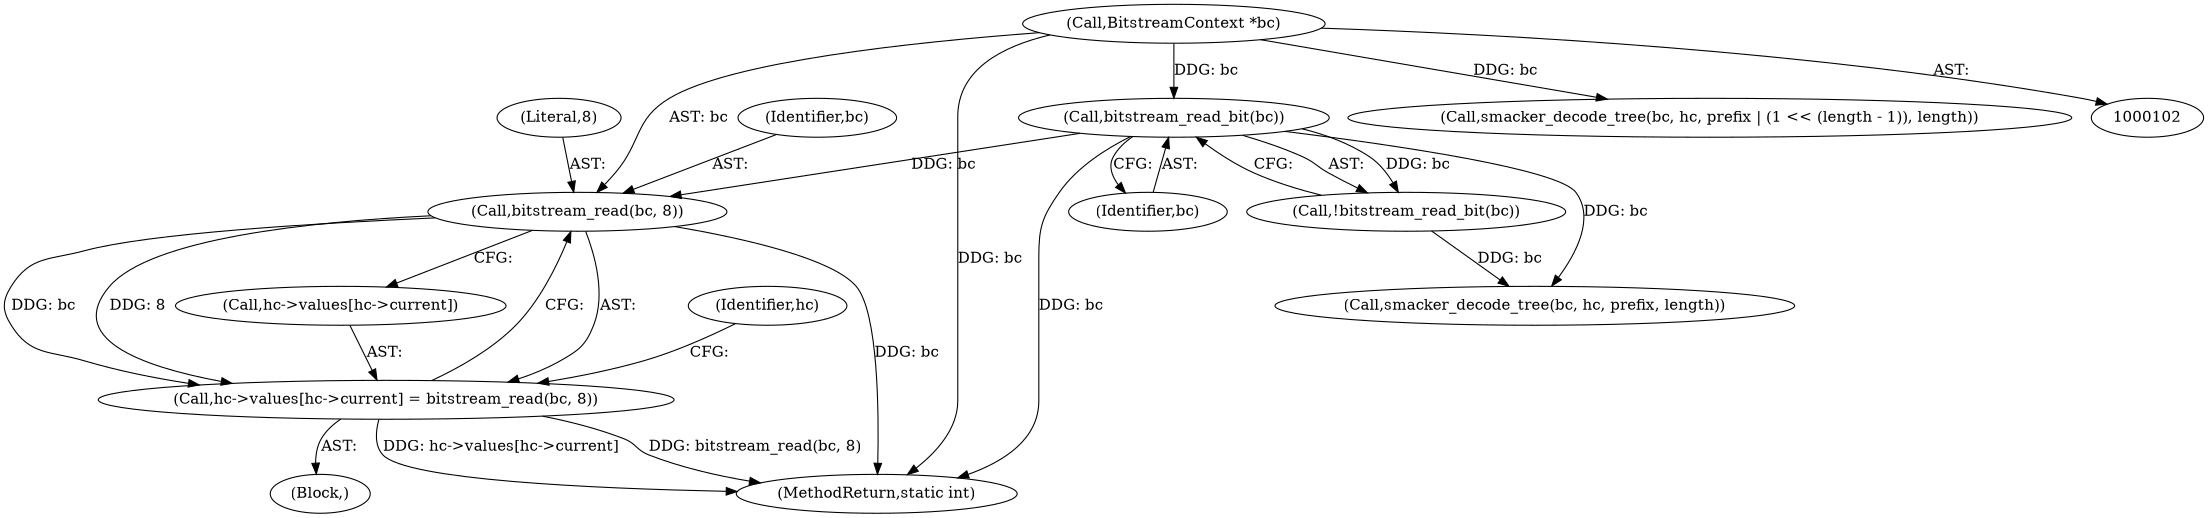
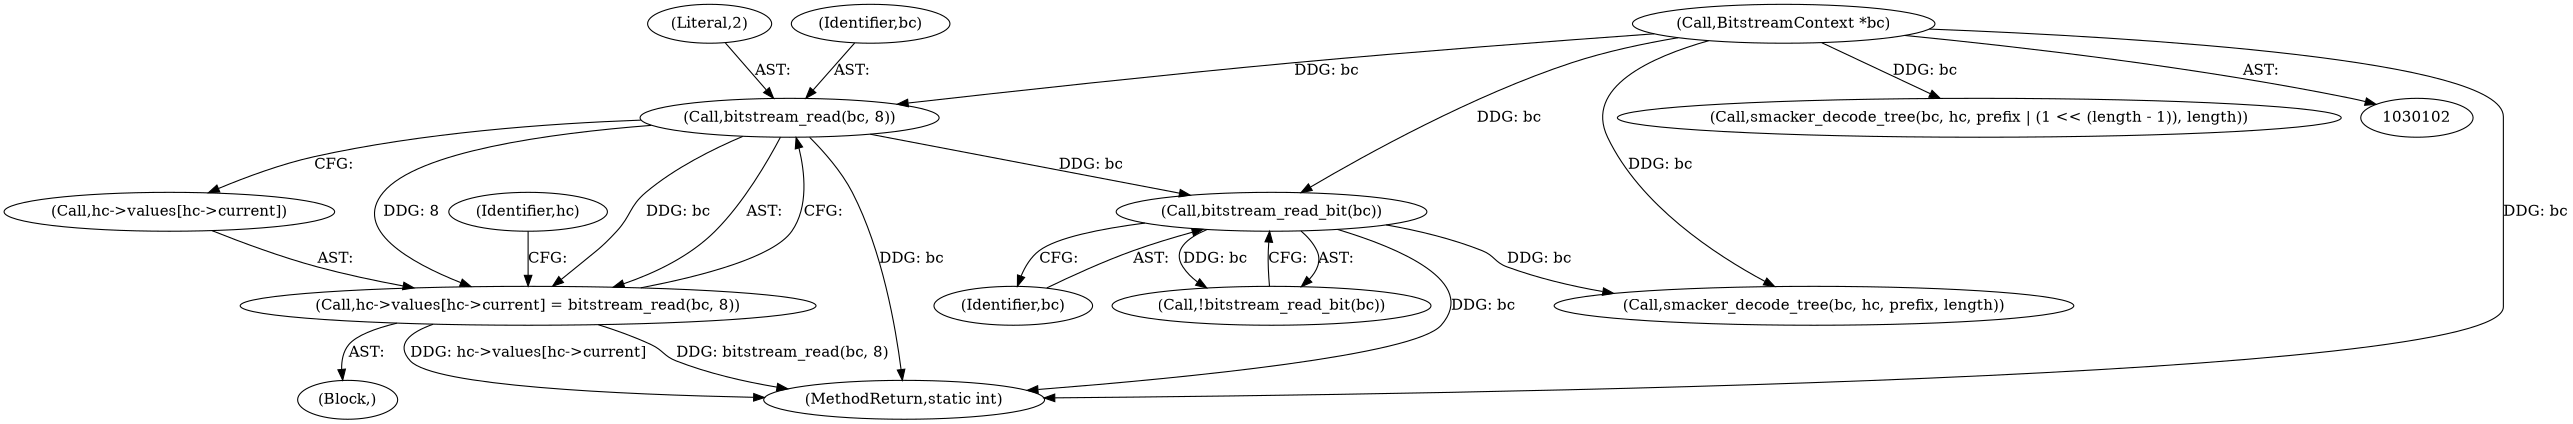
node "(Literal,8)": label "(Literal,8)" -> "(Literal,2)"
edge "(Call,BitstreamContext *bc)" -> "(Call,bitstream_read(bc, 8))": label "AST: bc" -> "DDG: bc"
node "1000102": label "1000102" -> "1030102"
edge "(Call,bitstream_read_bit(bc))" -> "(Call,bitstream_read(bc, 8))": reversed
edge "(Call,!bitstream_read_bit(bc))" -> "(Call,smacker_decode_tree(bc, hc, prefix, length))": now "(Call,BitstreamContext *bc)" -> "(Call,smacker_decode_tree(bc, hc, prefix, length))"
